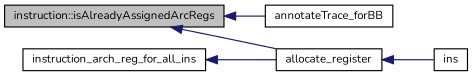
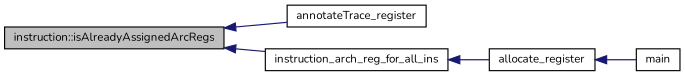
node "annotateTrace_forBB": label "annotateTrace_forBB" -> "annotateTrace_register"
edge "allocate_register" -> "instruction::isAlreadyAssignedArcRegs": now "instruction_arch_reg_for_all_ins" -> "instruction::isAlreadyAssignedArcRegs"
node "ins": label "ins" -> "main"
